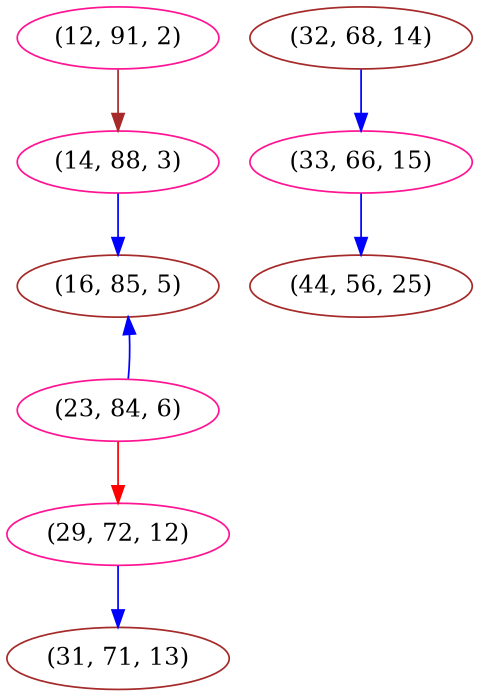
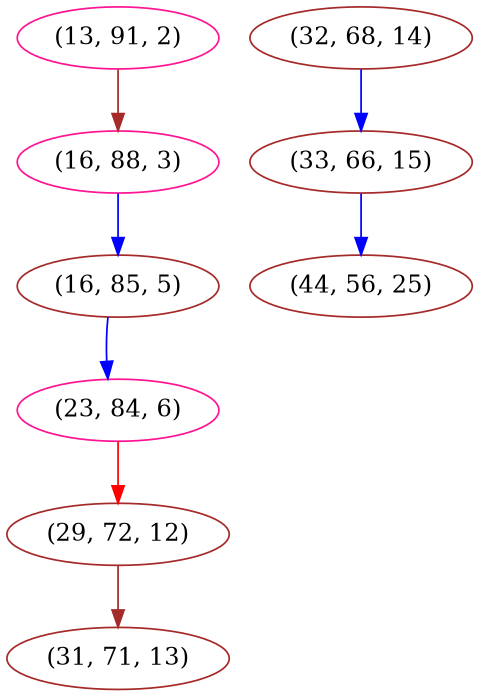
node "(12, 91, 2)": label "(12, 91, 2)" -> "(13, 91, 2)"
node "(14, 88, 3)": label "(14, 88, 3)" -> "(16, 88, 3)"
node "(33, 66, 15)": color deeppink -> brown
edge "(23, 84, 6)" -> "(16, 85, 5)": reversed
node "(29, 72, 12)": color deeppink -> brown
edge "(29, 72, 12)" -> "(31, 71, 13)": color blue -> brown
